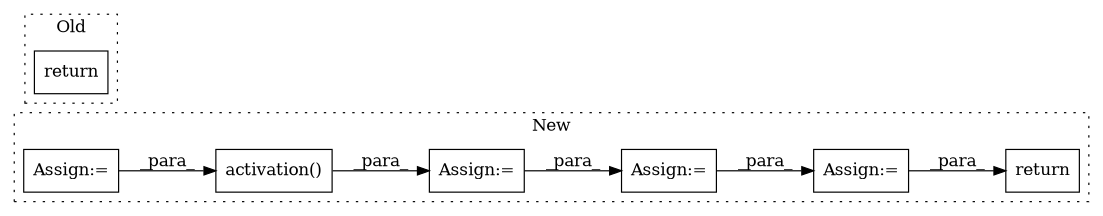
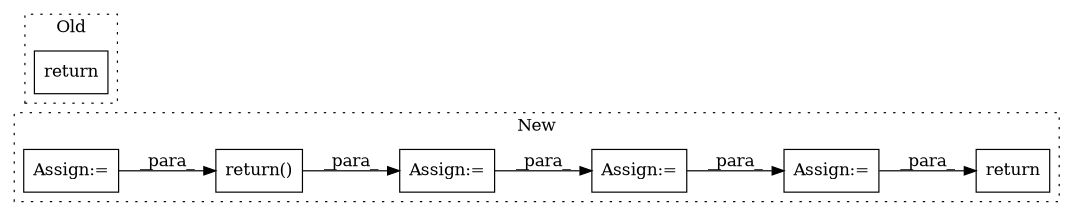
node "activation()": label "activation()" -> "return()"
